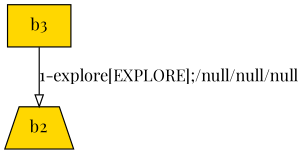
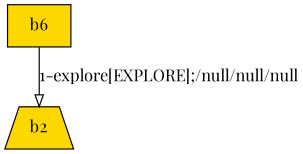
node "b3": label "b3" -> "b6"
